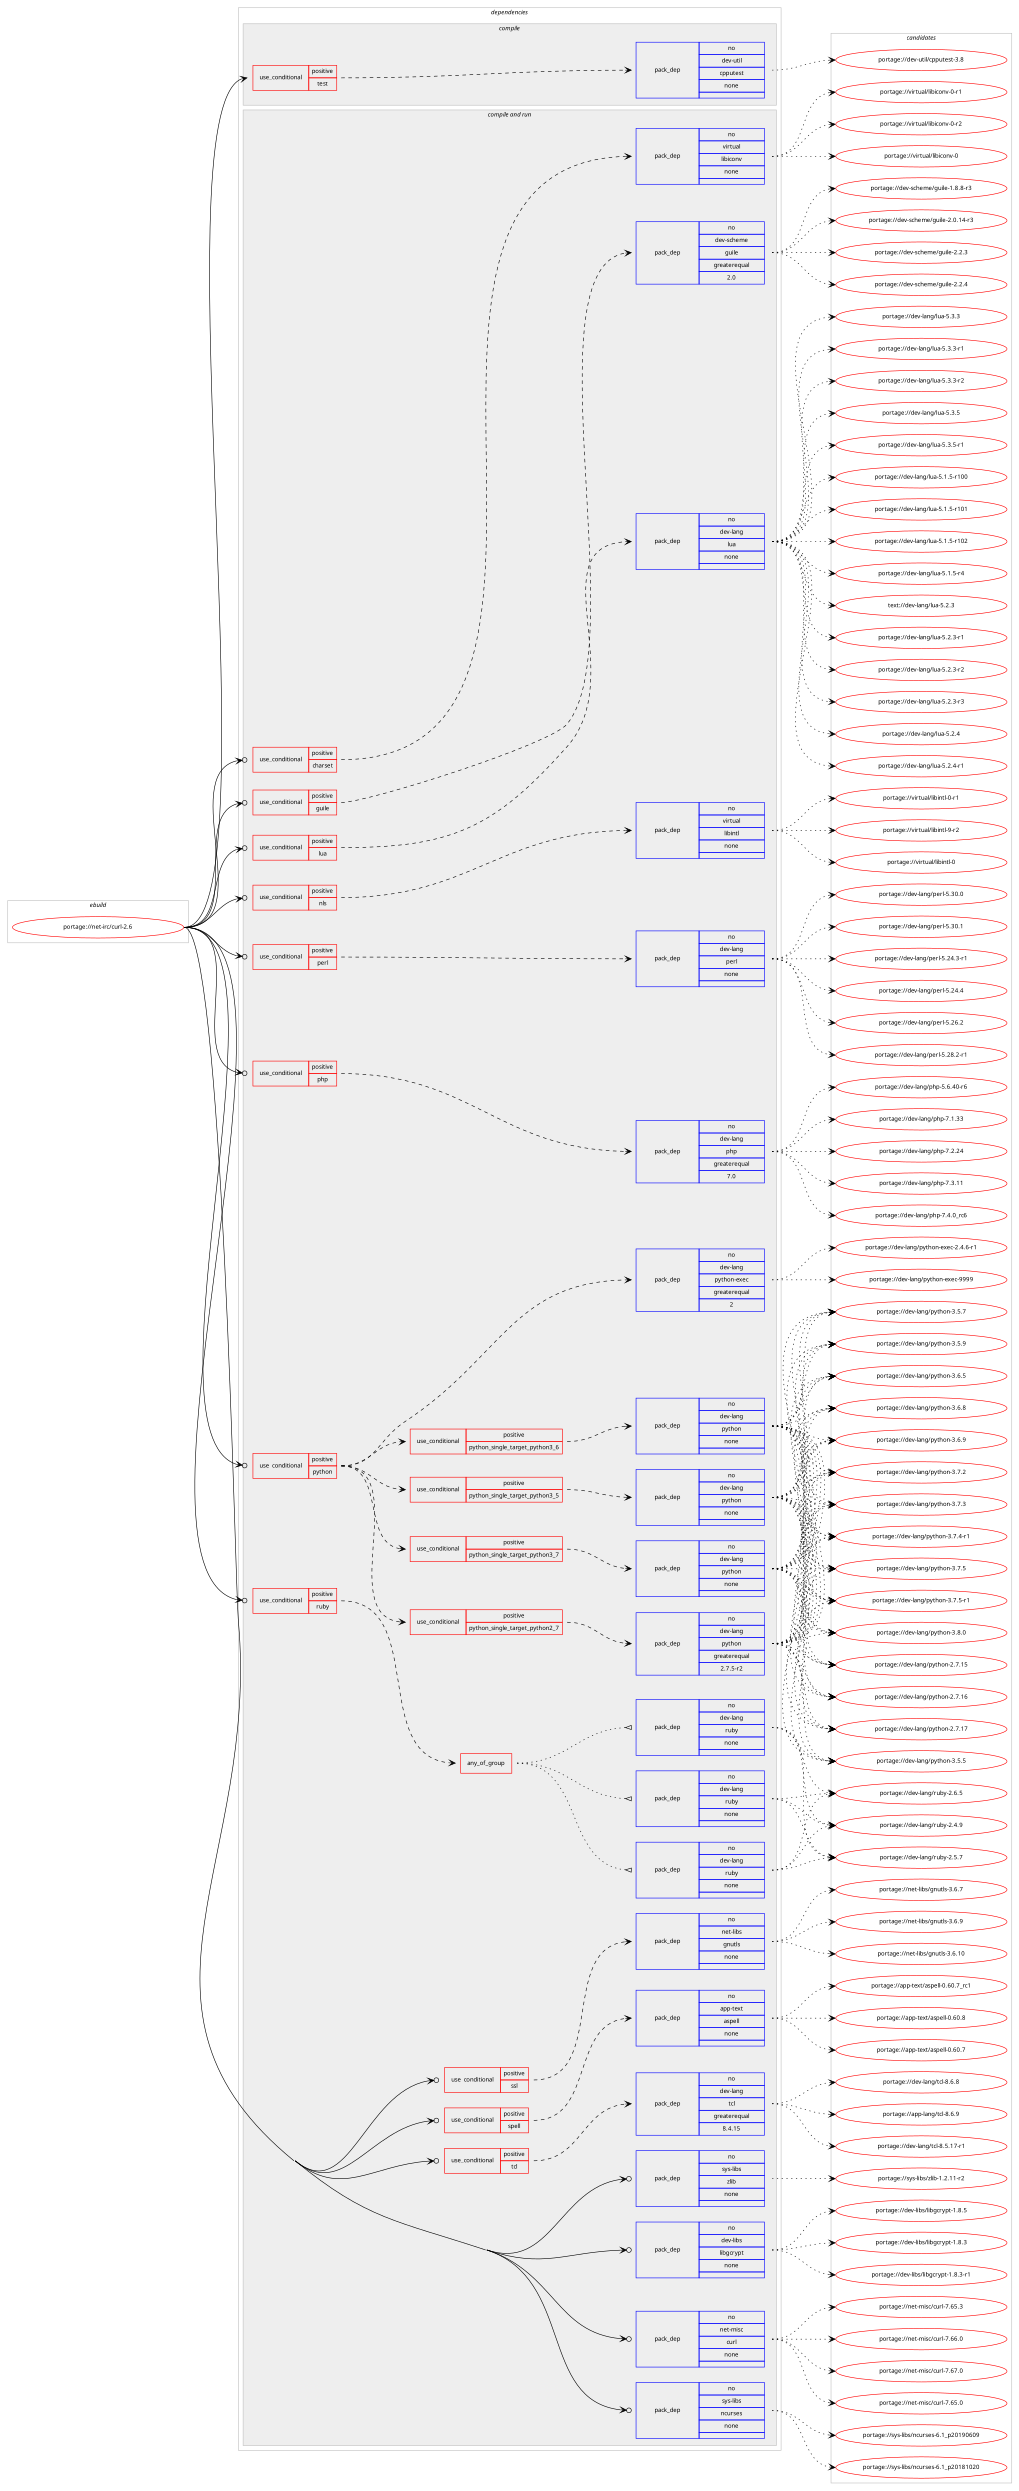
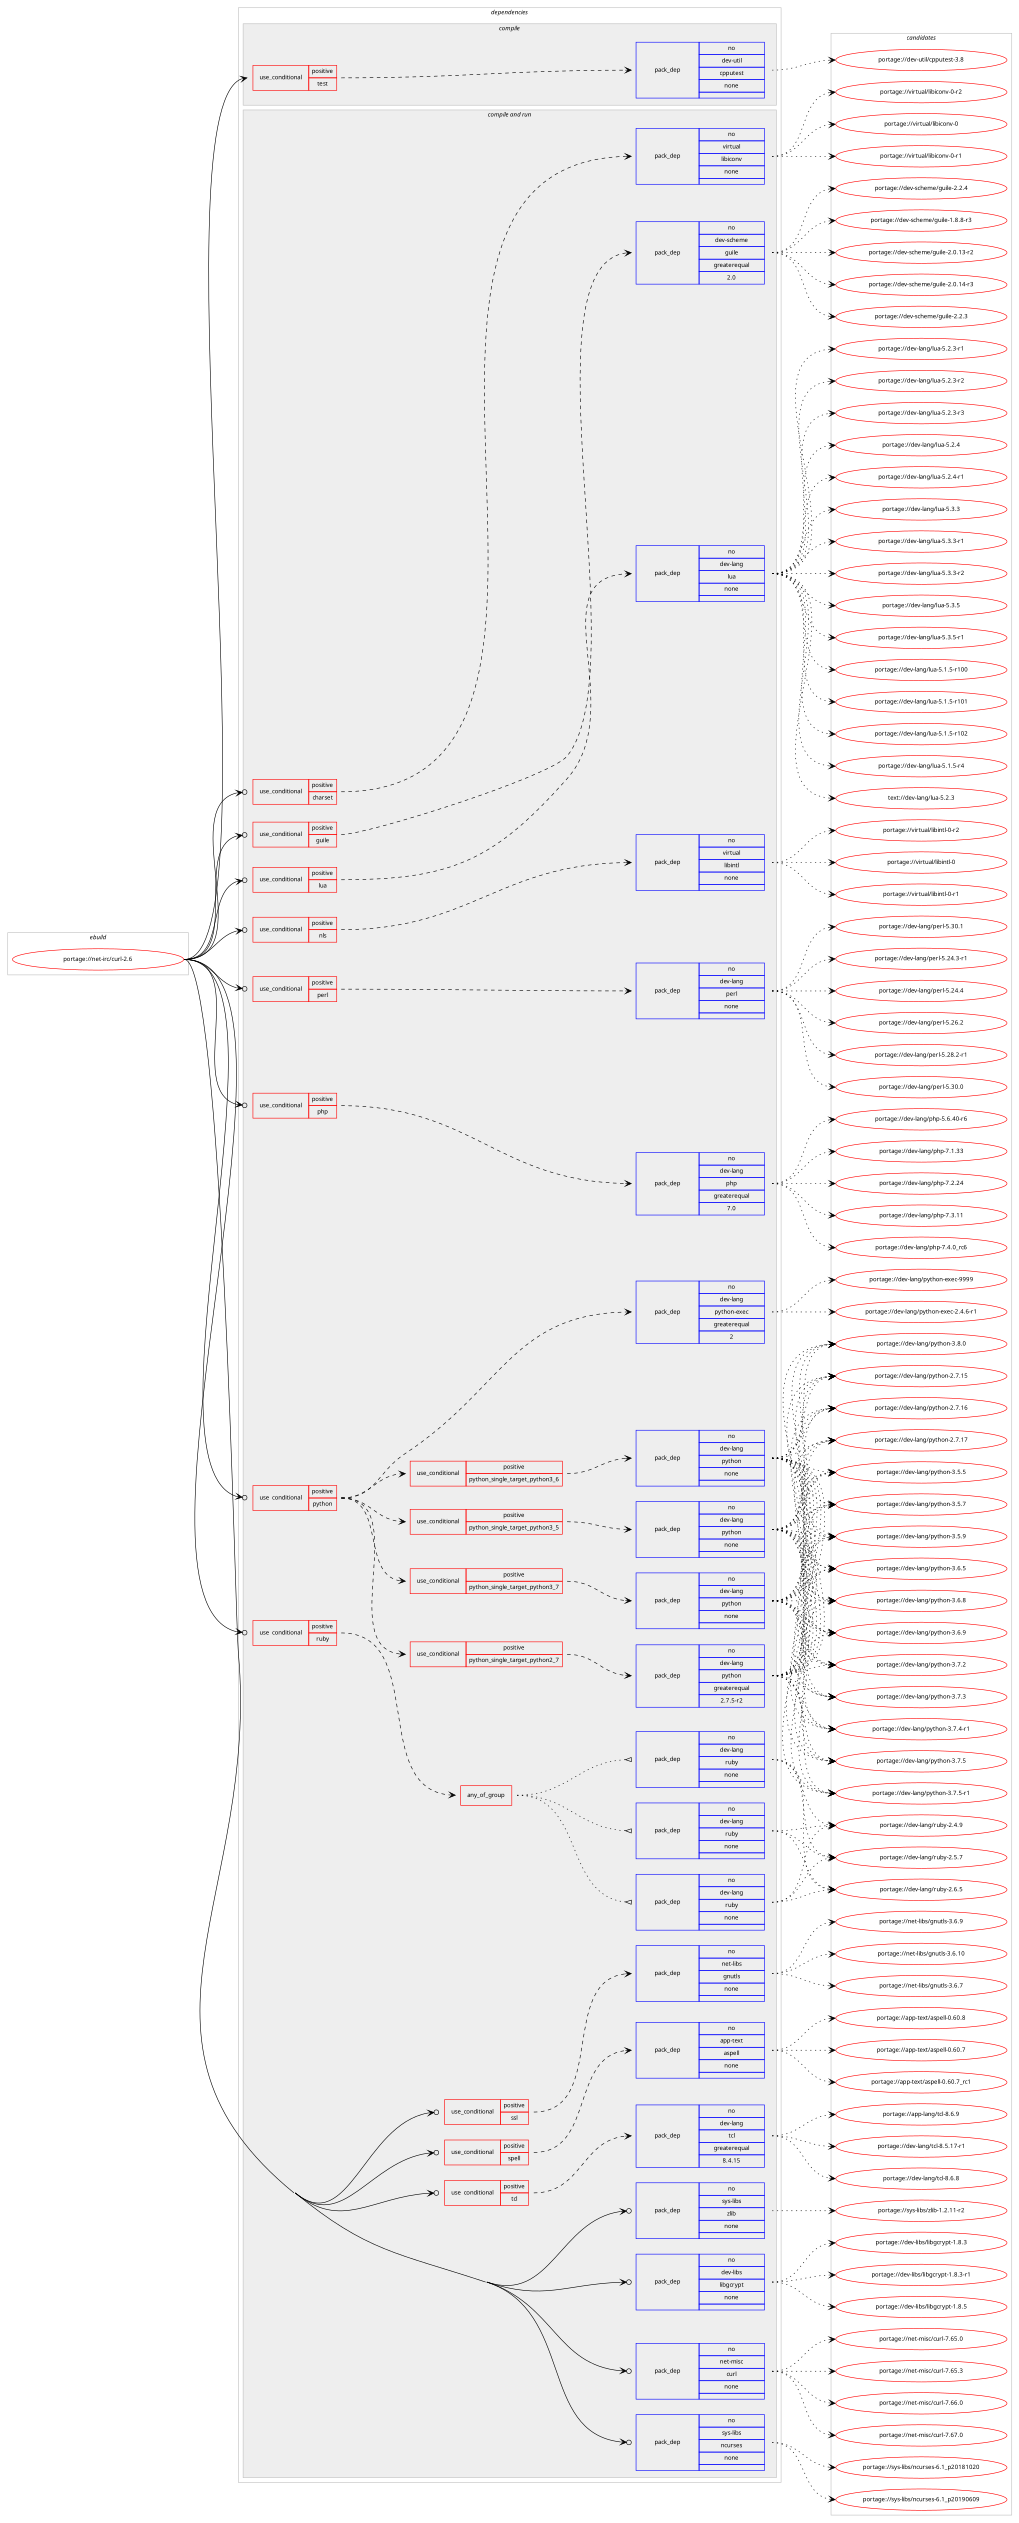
node "portage://dev-scheme/guile-2.0.13-r2": added
node "portage://virtual/libintl-9-r2": label "portage://virtual/libintl-9-r2" -> "portage://virtual/libintl-0-r2"
